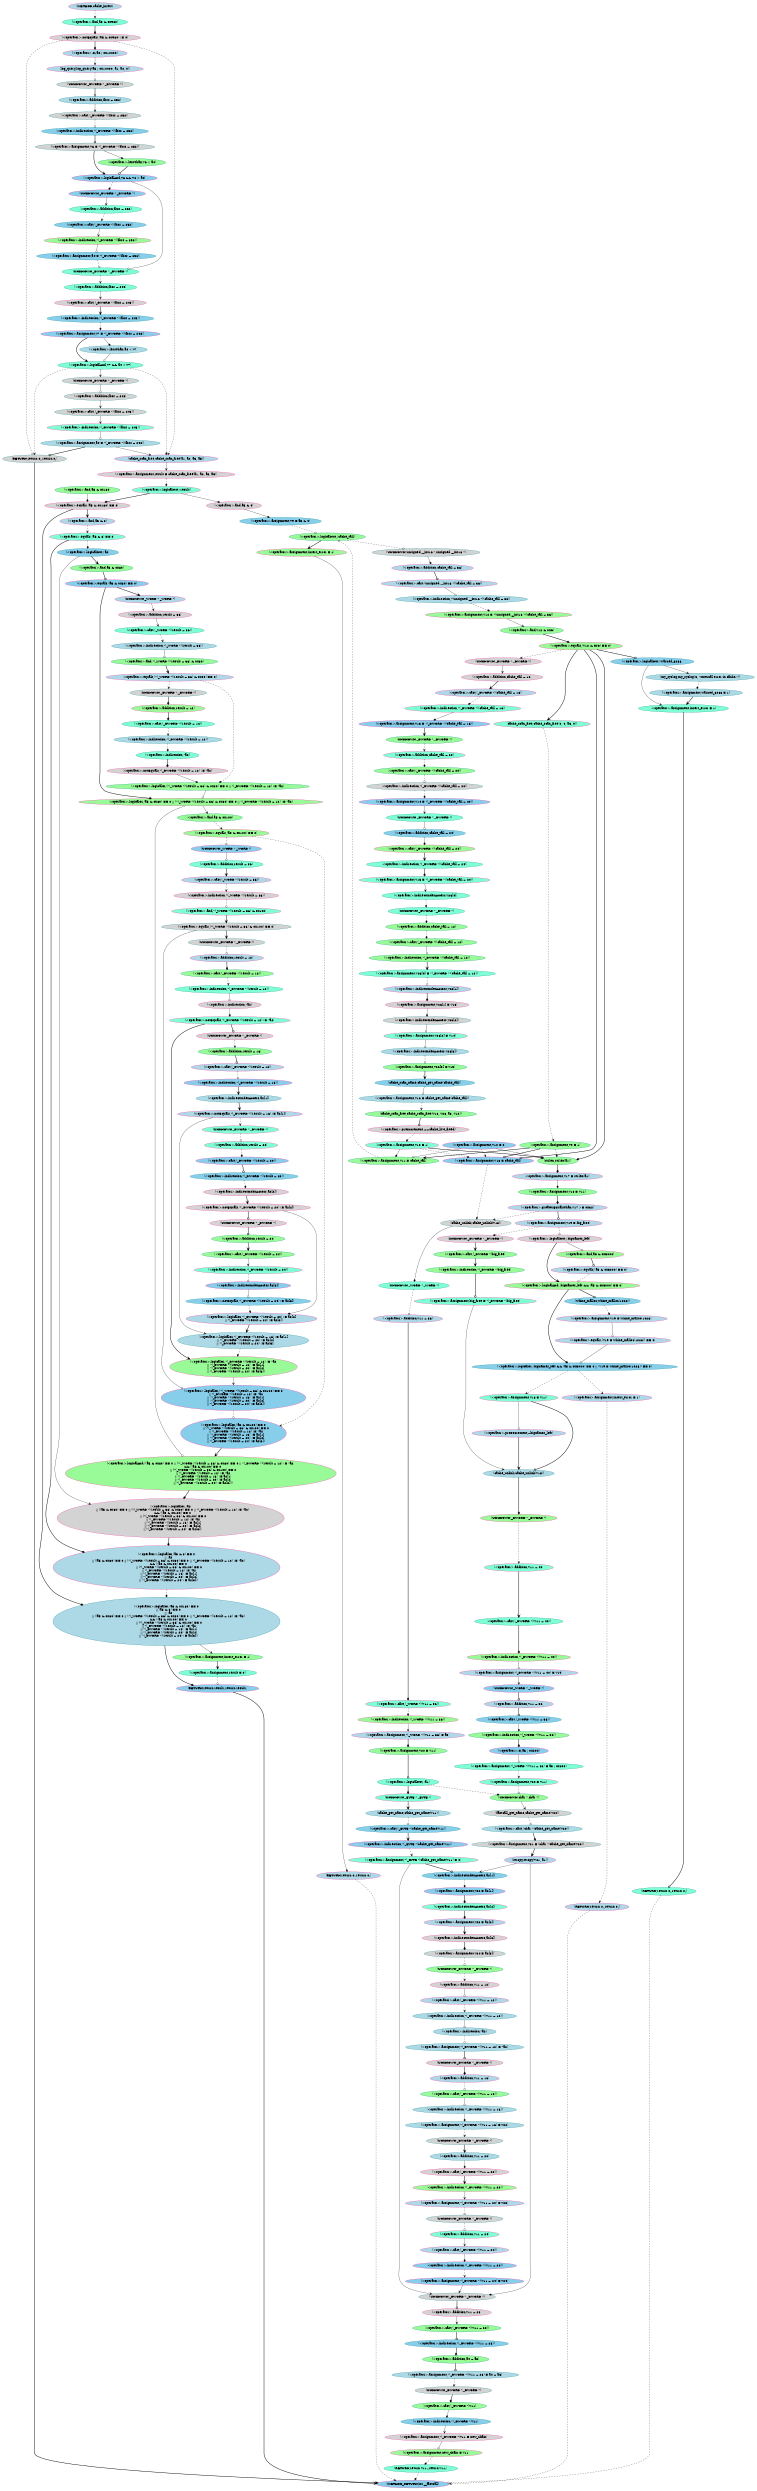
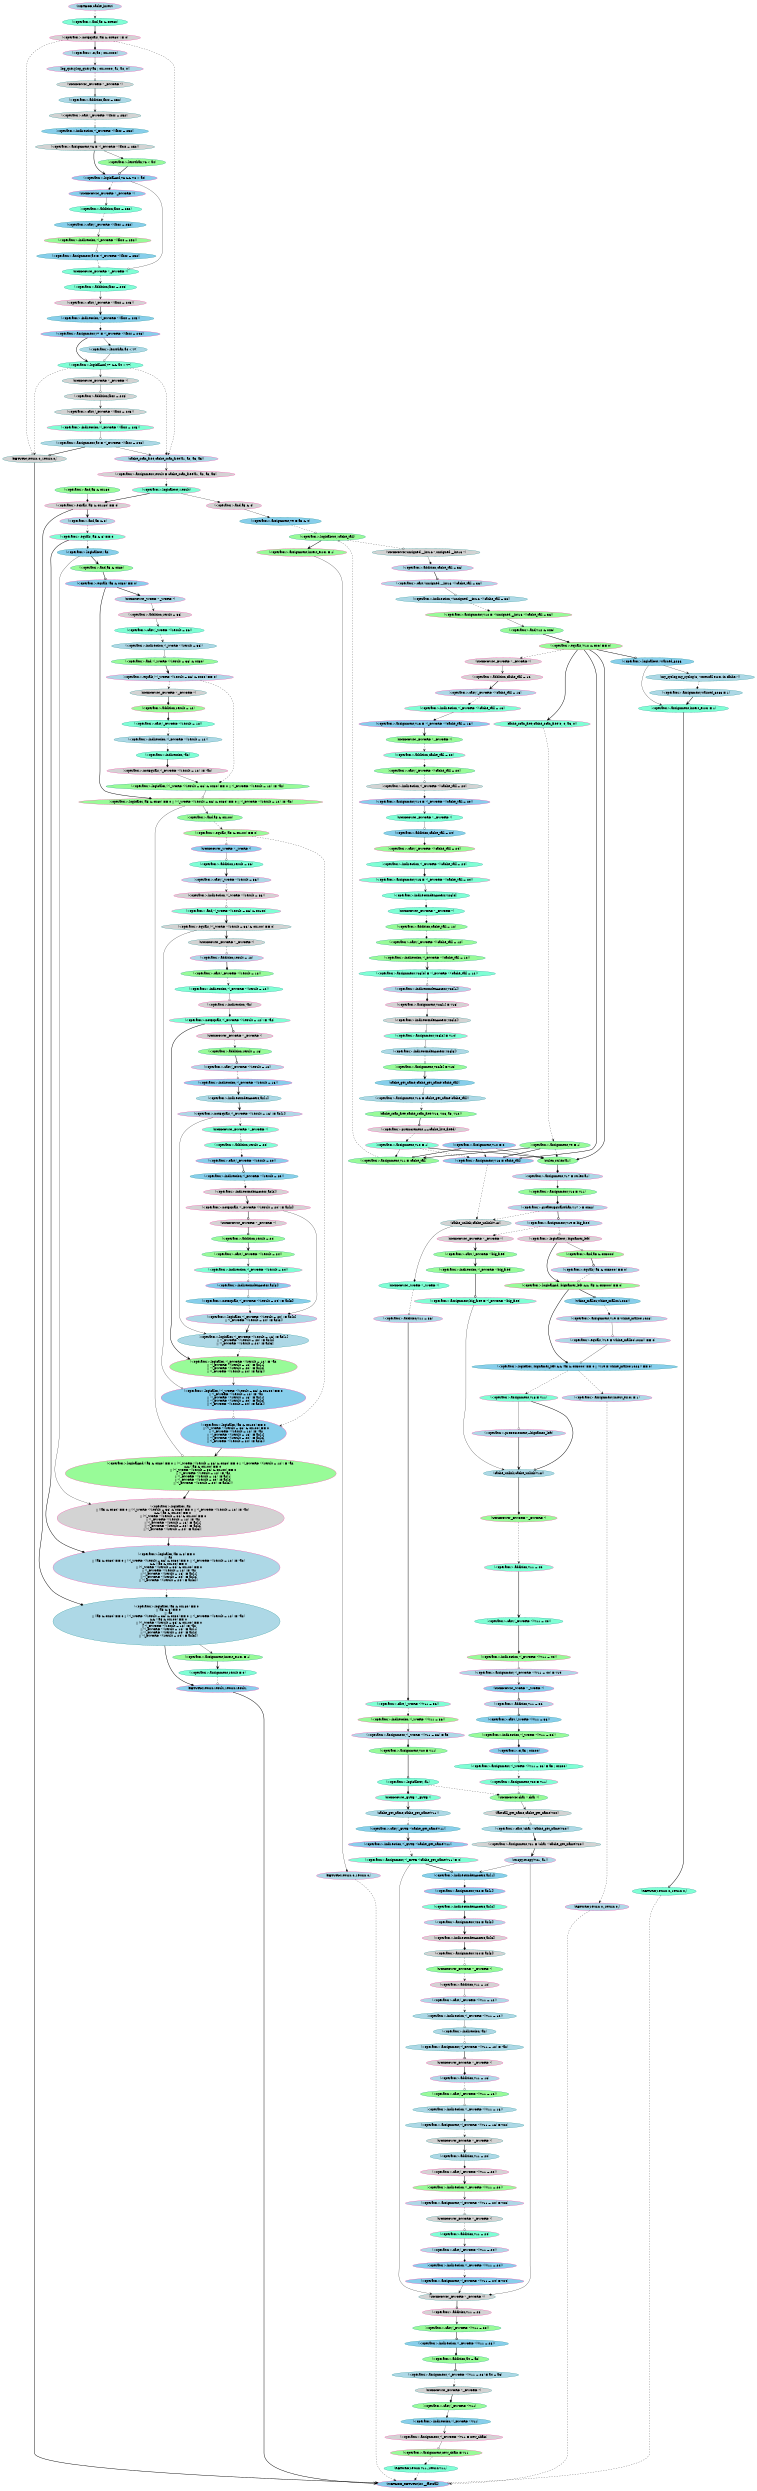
edge "(<operator>.cast,(_DWORD *)(cache_tail + 24))" -> "(<operator>.indirection,*(_DWORD *)(cache_tail + 24))": removed
node "(cache_scan_name,cache_get_name(cache_tail))": label "(cache_scan_name,cache_get_name(cache_tail))" -> "(cache_get_name,cache_get_name(cache_tail))"
edge "(<operator>.assignment,v10 = 0)" -> "(<operator>.assignment,v11 = cache_tail)": style solid -> bold
